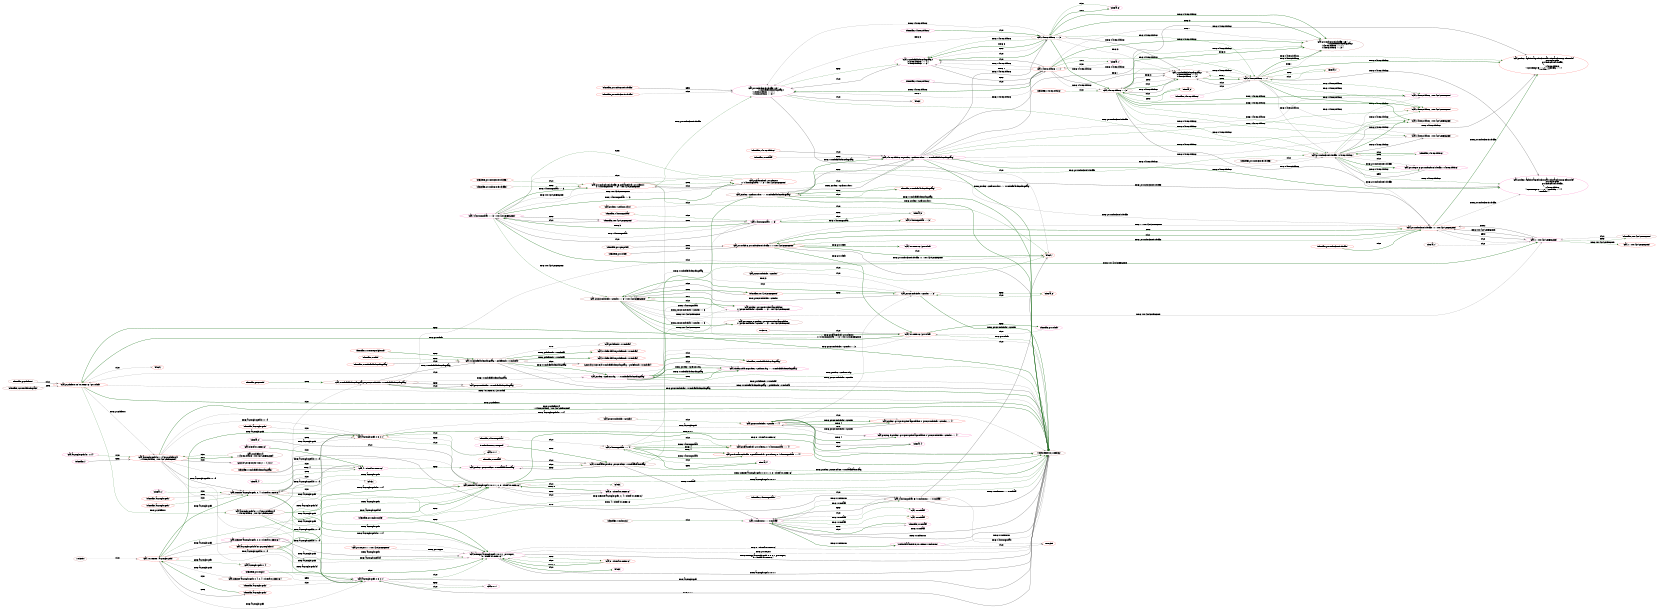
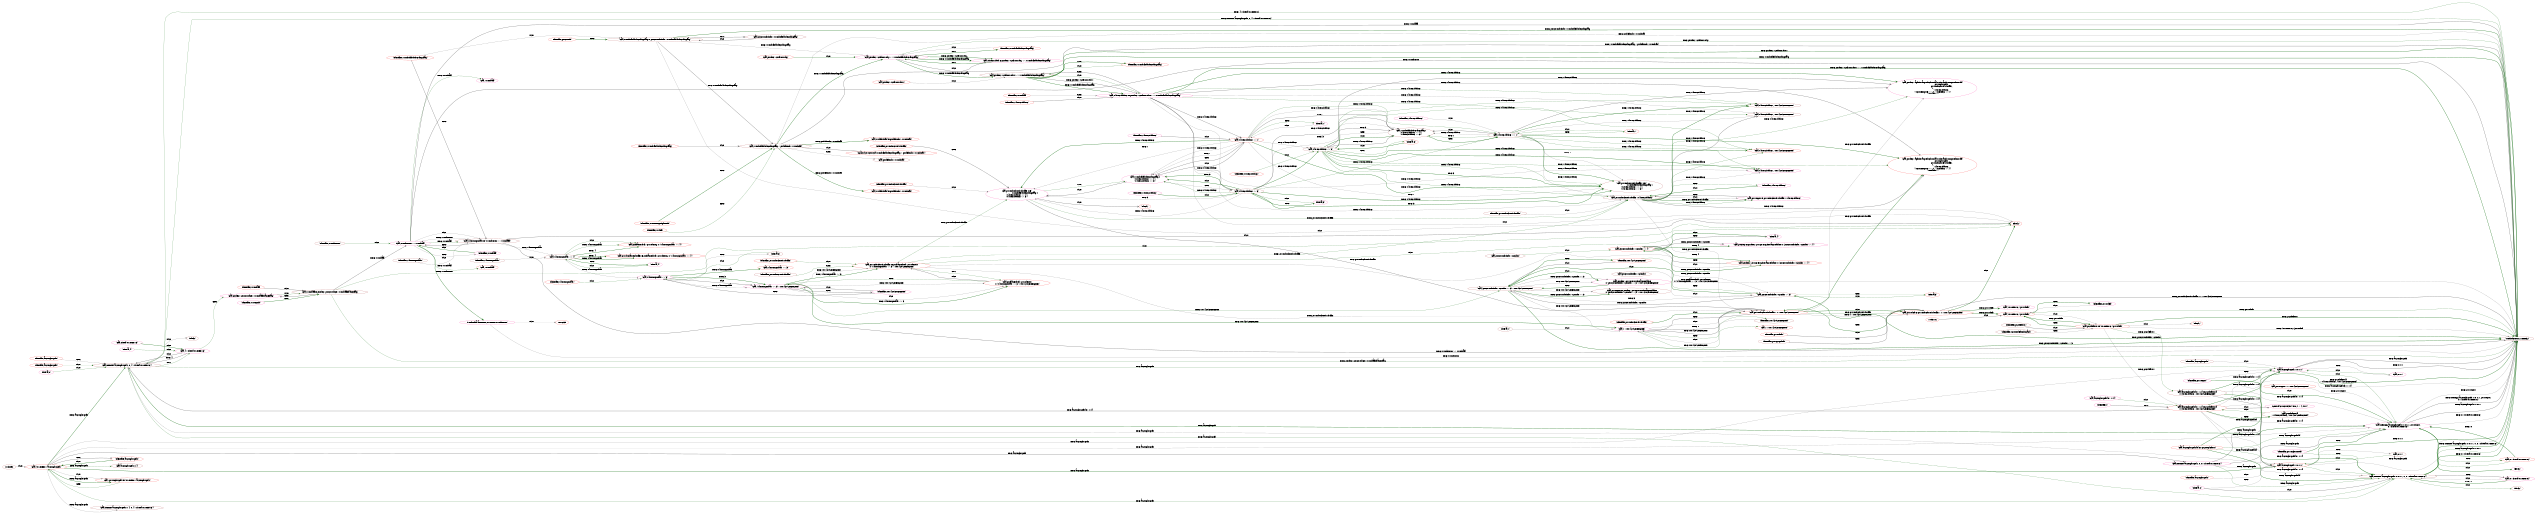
node "(Call,ps_dec->u2_frm_wd_y)": added
node "(MethodReturn,u1_topmb)": label "(MethodReturn,u1_topmb)" -> "(Identifier,u1_topmb)"
node "(Call,*pu1_ngbr_pels = (UWORD8 *)au2_ngbr_pels)": added
edge "(Call,u4_num_pmbair = (u1_mb_num >> u1_mbaff))" -> "1000239": now "(Call,u4_num_pmbair = (u1_mb_num >> u1_mbaff))" -> "(Call,u4_num_pmbair << 4)"
